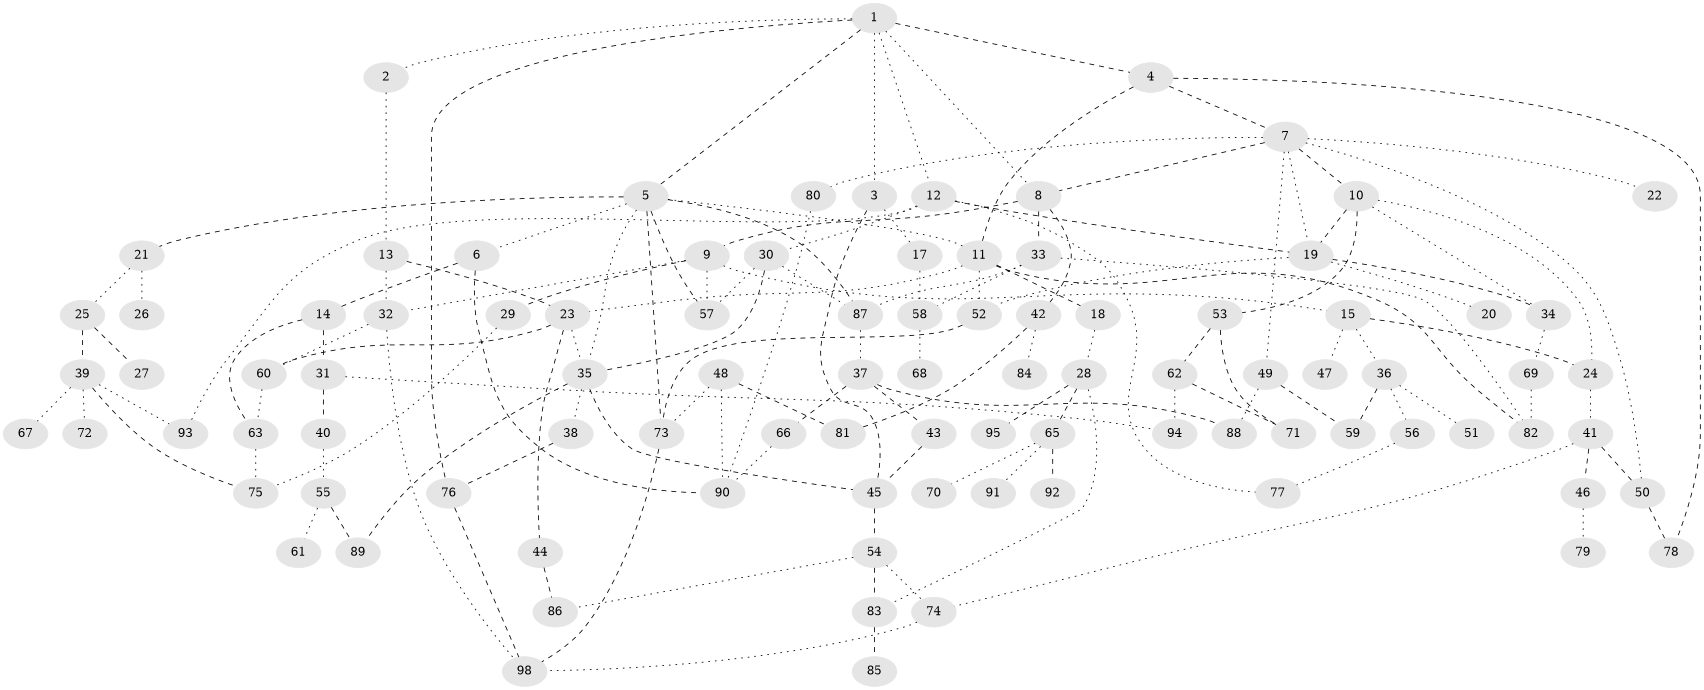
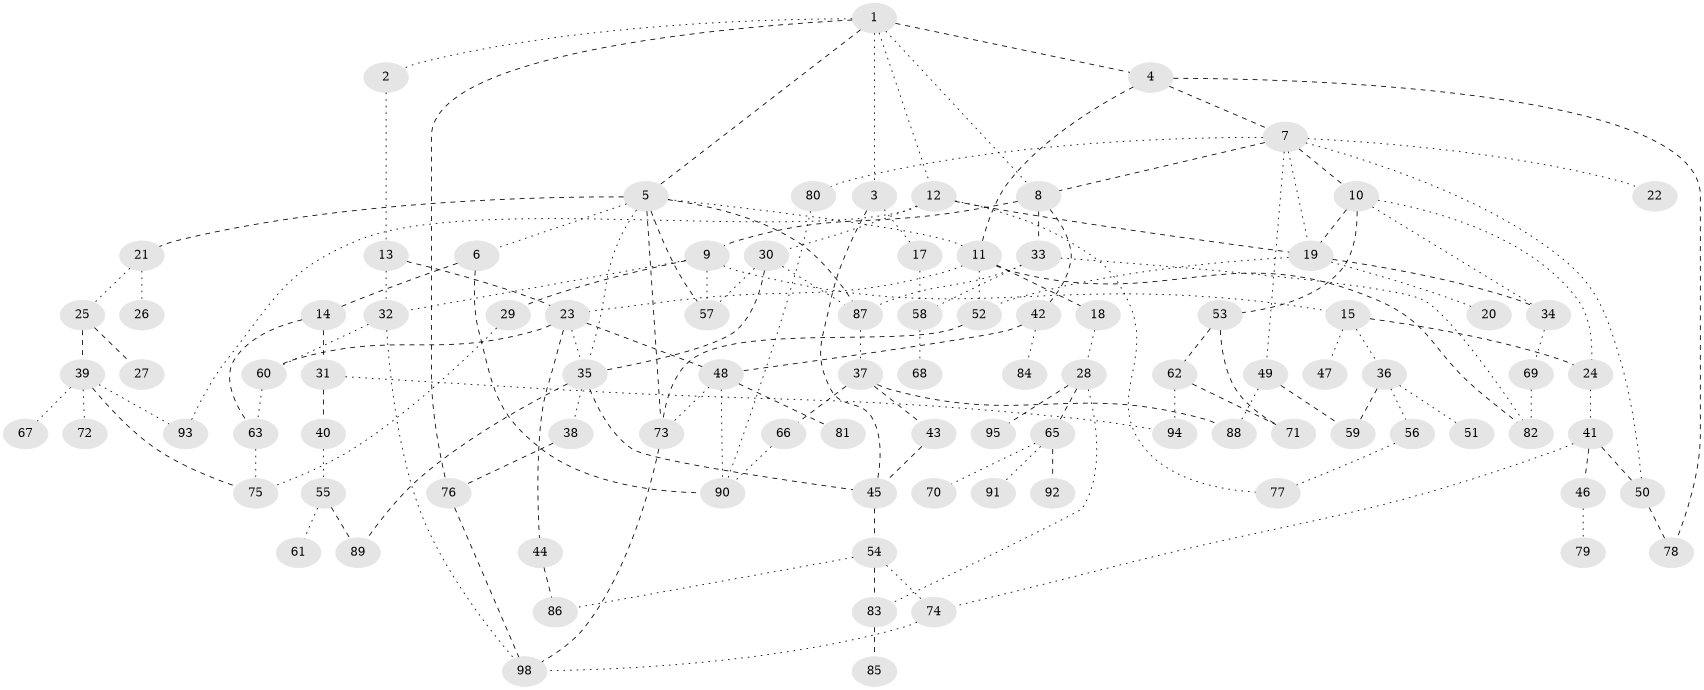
edge "23" -- "48": added
edge "42" -- "81": now "42" -- "48"
